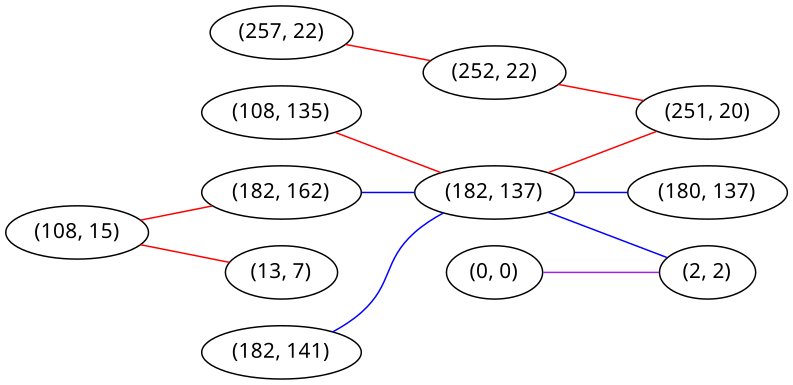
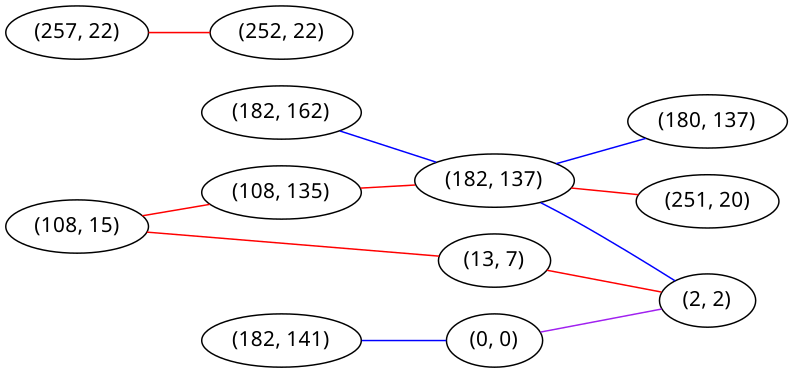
edge "(252, 22)" -- "(251, 20)": removed
edge "(182, 162)" -- "(108, 15)": now "(108, 135)" -- "(108, 15)"
edge "(182, 137)" -- "(182, 141)": now "(0, 0)" -- "(182, 141)"
edge "(13, 7)" -- "(2, 2)": added
